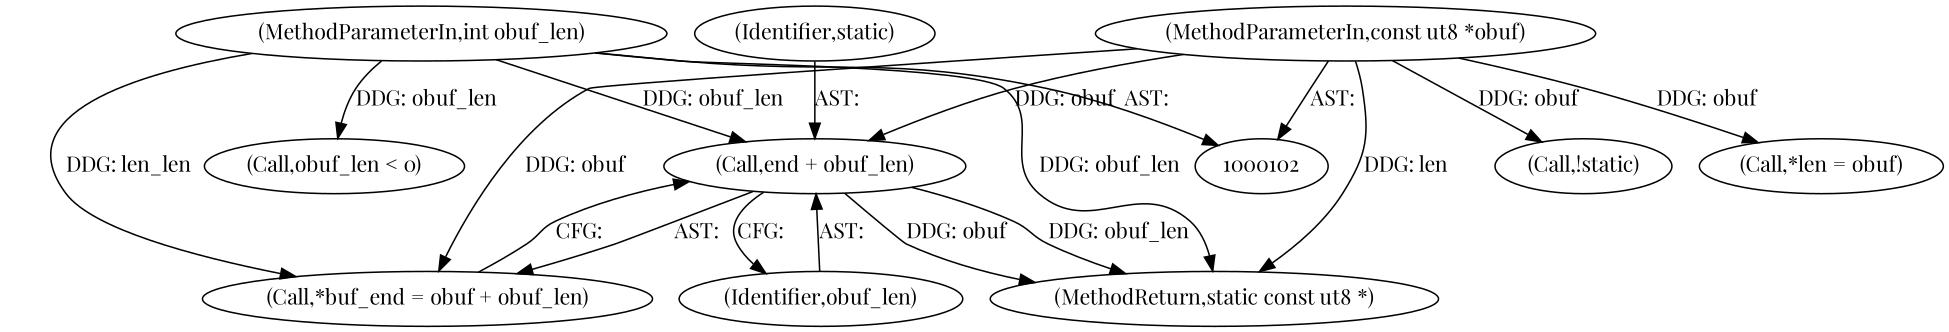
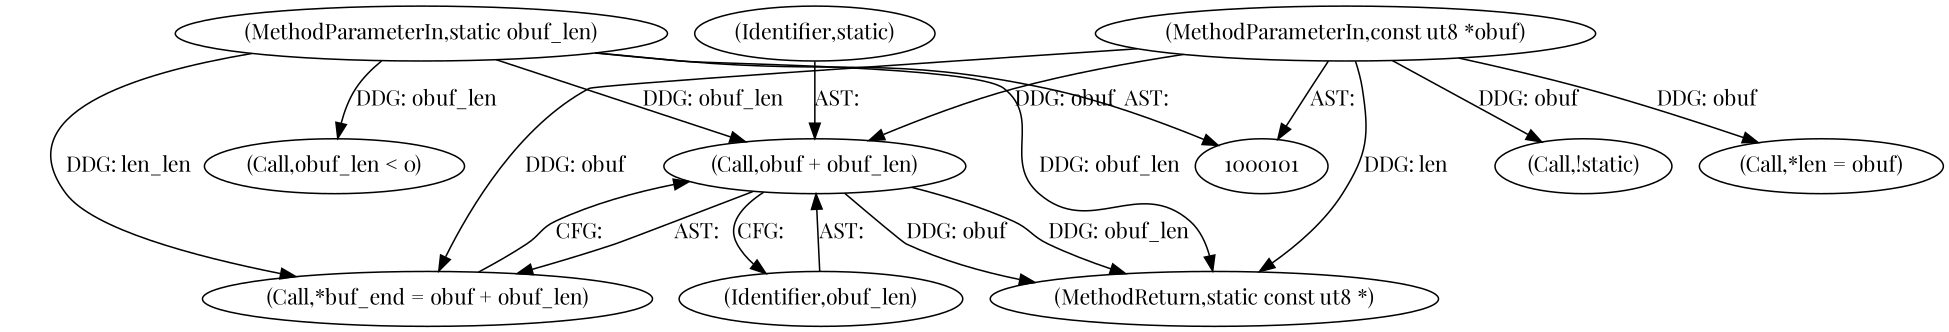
node "(MethodParameterIn,int obuf_len)": label "(MethodParameterIn,int obuf_len)" -> "(MethodParameterIn,static obuf_len)"
node "(Call,end + obuf_len)": label "(Call,end + obuf_len)" -> "(Call,obuf + obuf_len)"
node "1000102": label "1000102" -> "1000101"
